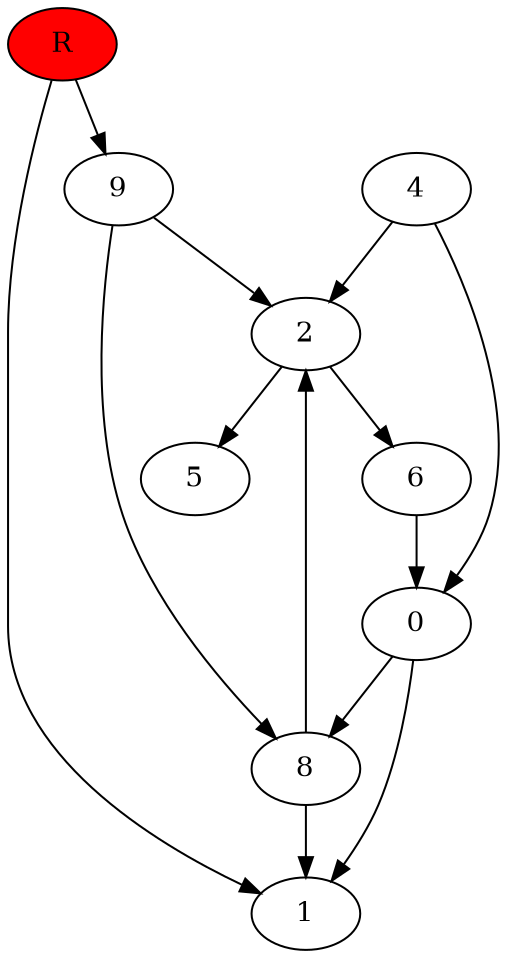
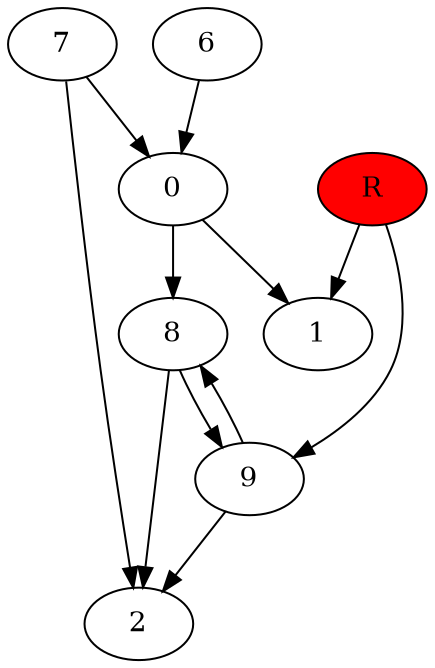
node "4": label "4" -> "7"
edge "2" -> "6": removed
node "5": removed
edge "8" -> "1": now "8" -> "9"
